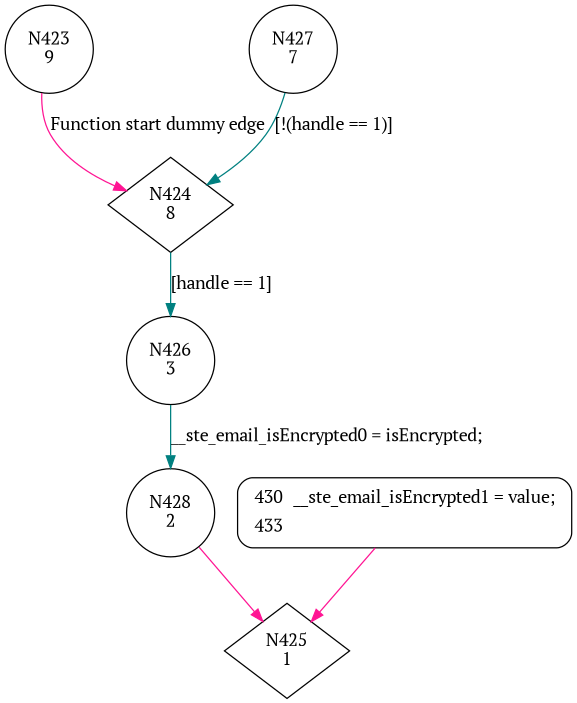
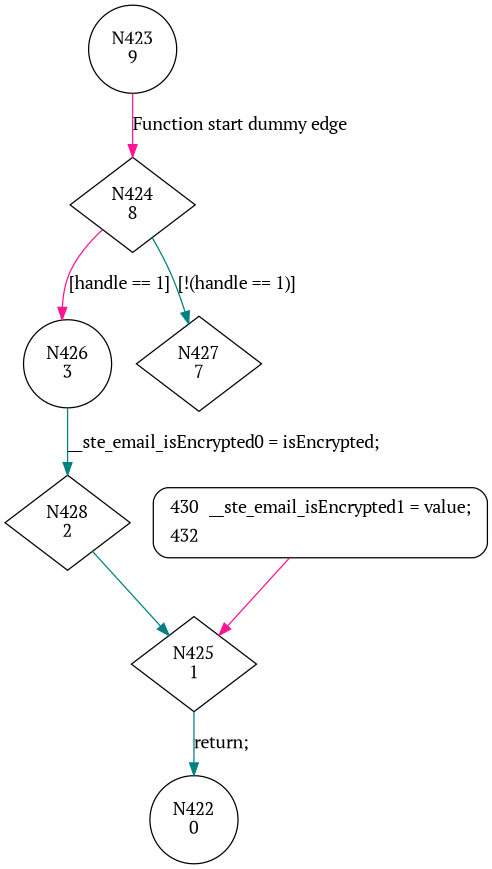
node "N427 7": shape circle -> diamond
edge "N427 7" -> "N424 8": reversed
edge "N424 8" -> "N426 3": color teal -> deeppink
node "N428 2": shape circle -> diamond
node "430": text "433" -> "432"
edge "N428 2" -> "N425 1": color deeppink -> teal
node "N422 0": added
